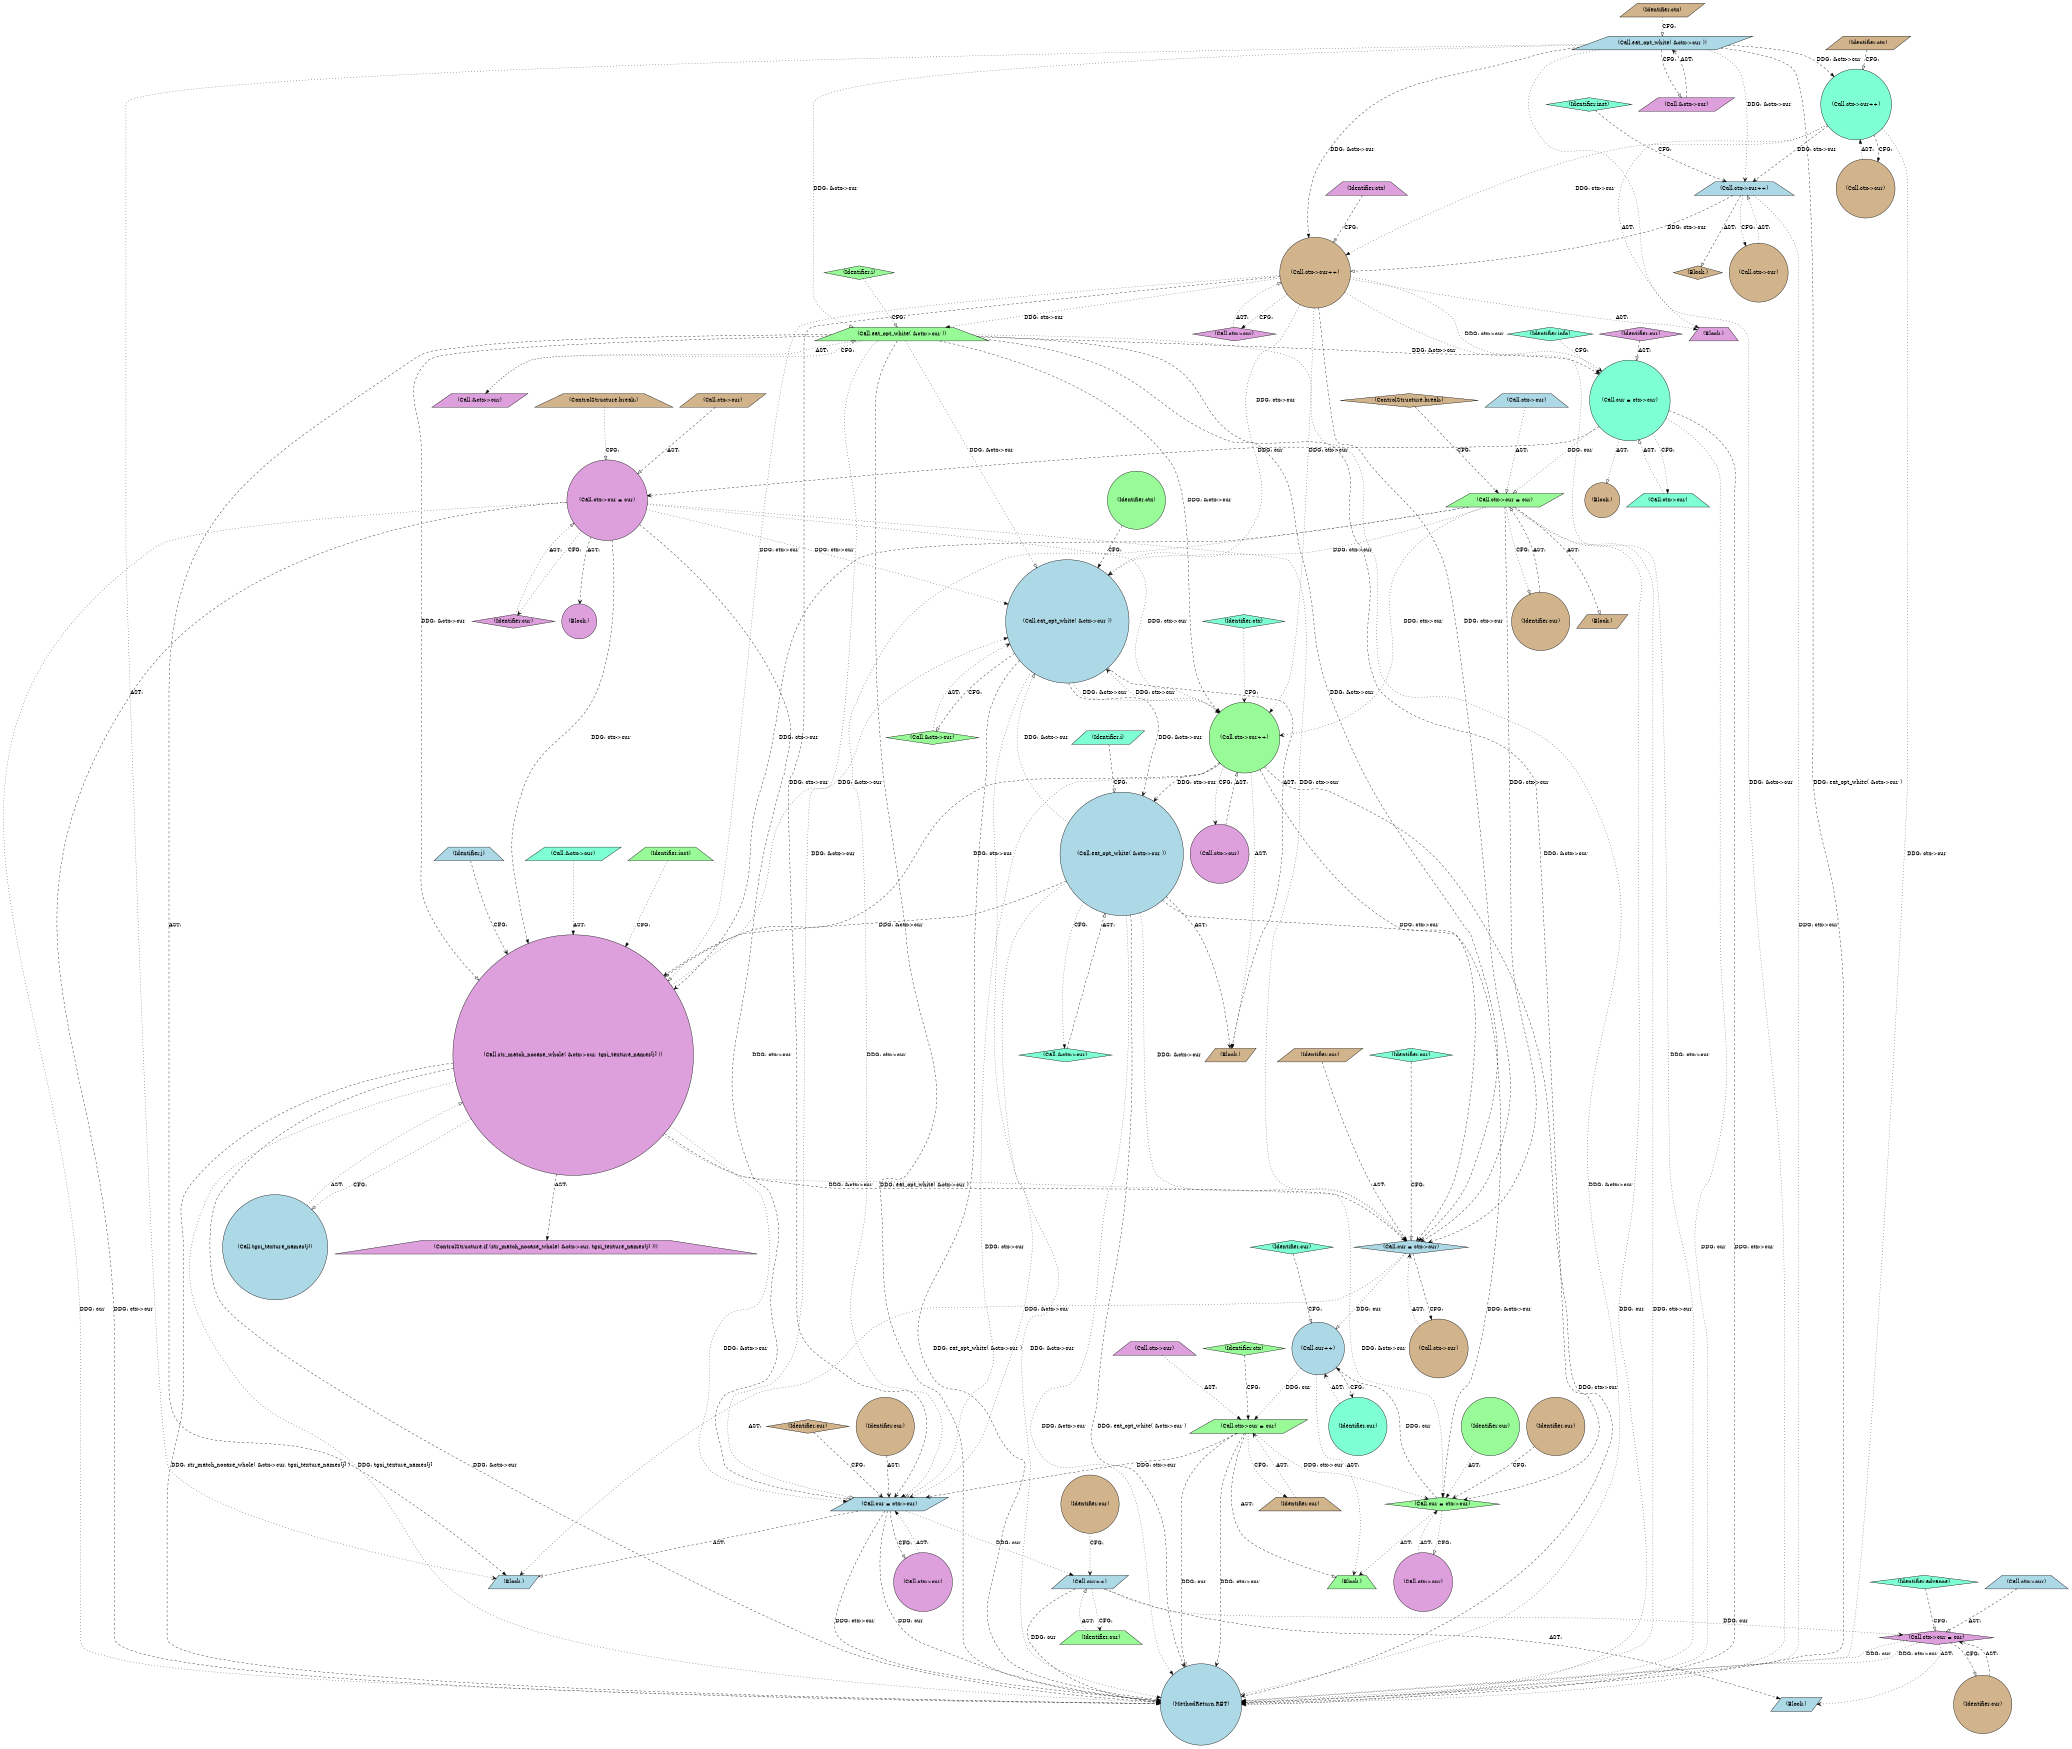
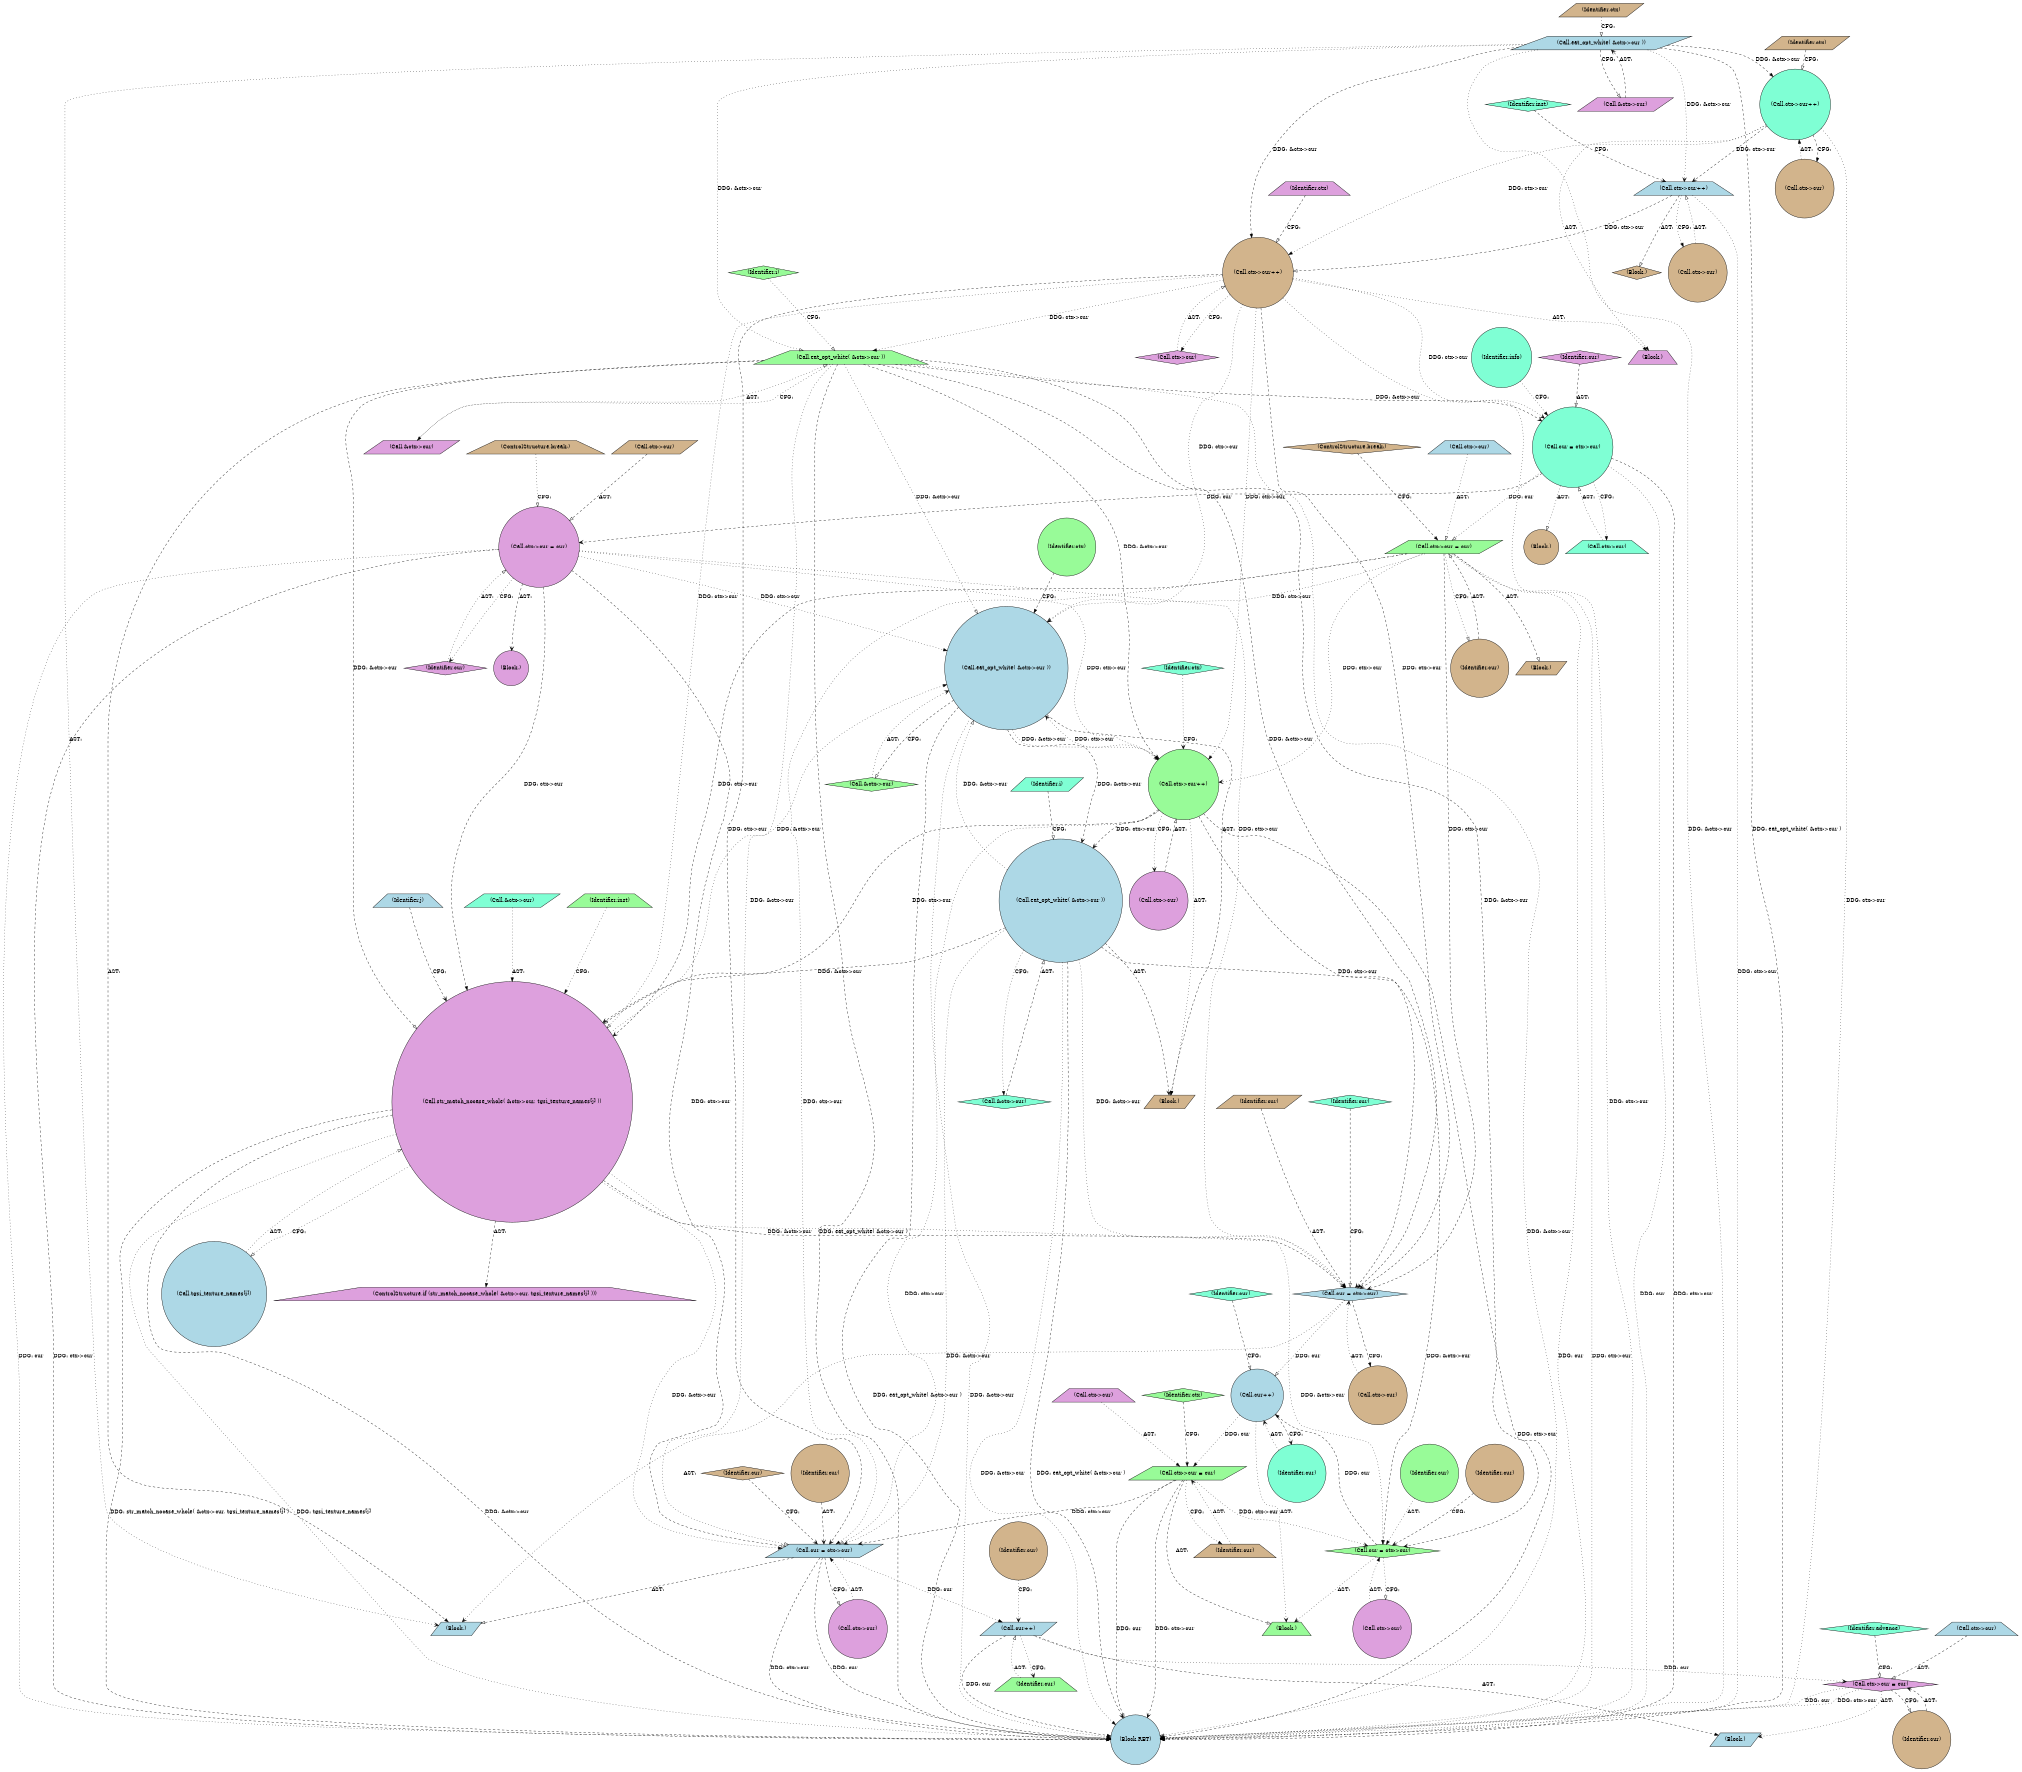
node "(Identifier,info)": shape diamond -> circle
node "(MethodReturn,RET)": label "(MethodReturn,RET)" -> "(Block,RET)"
